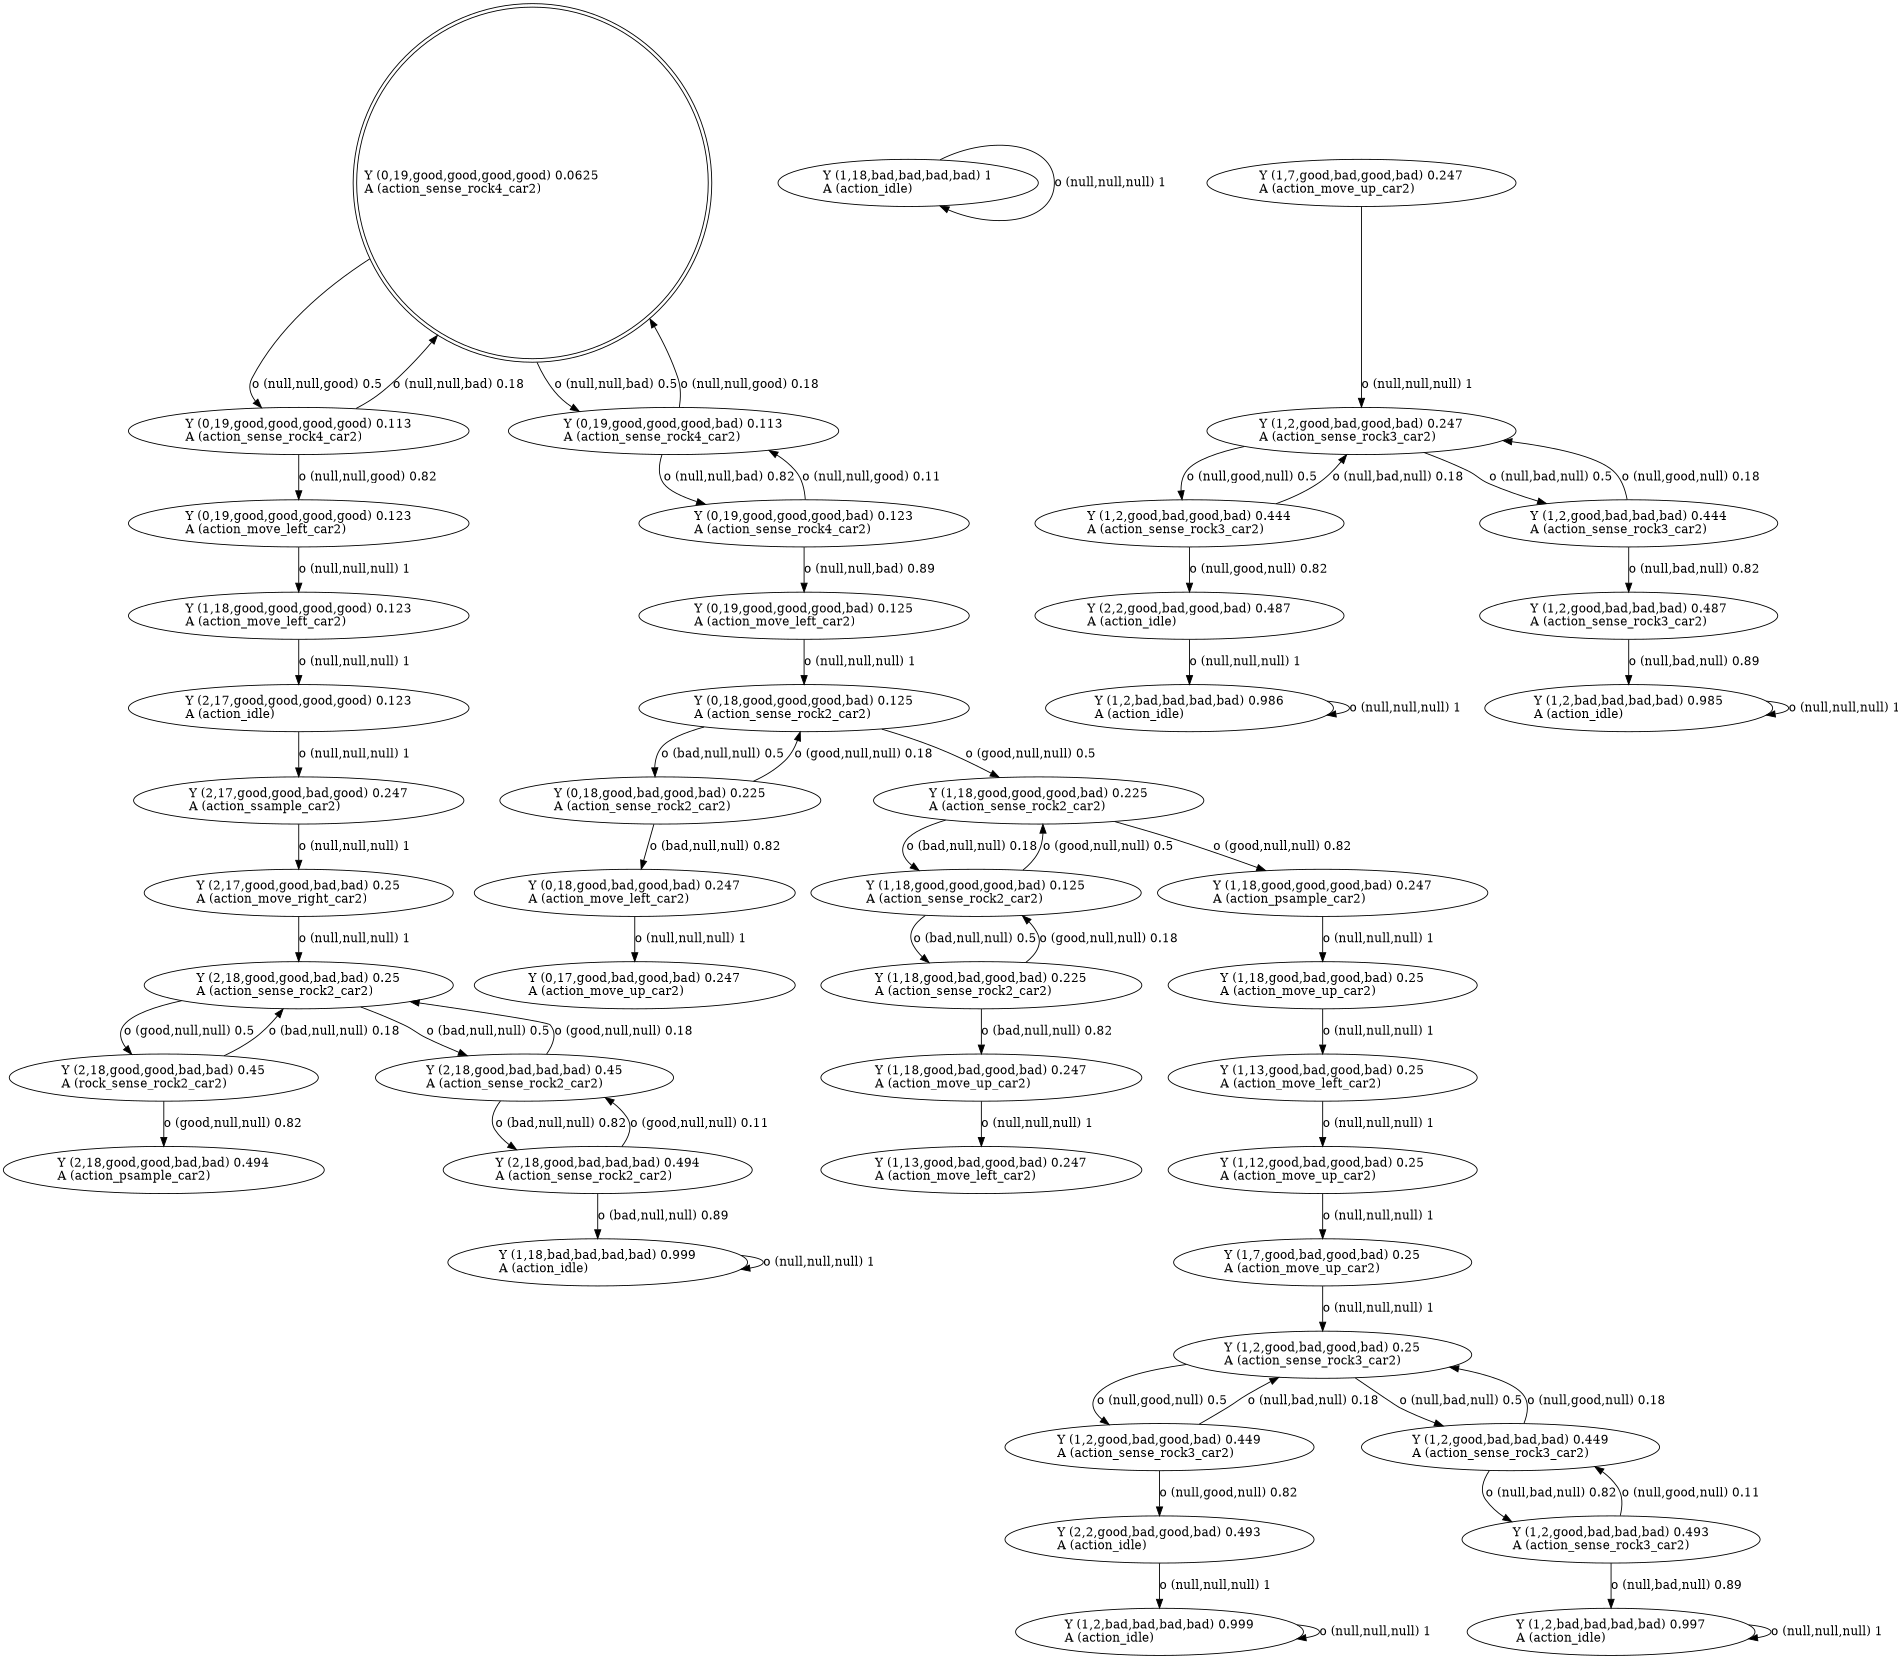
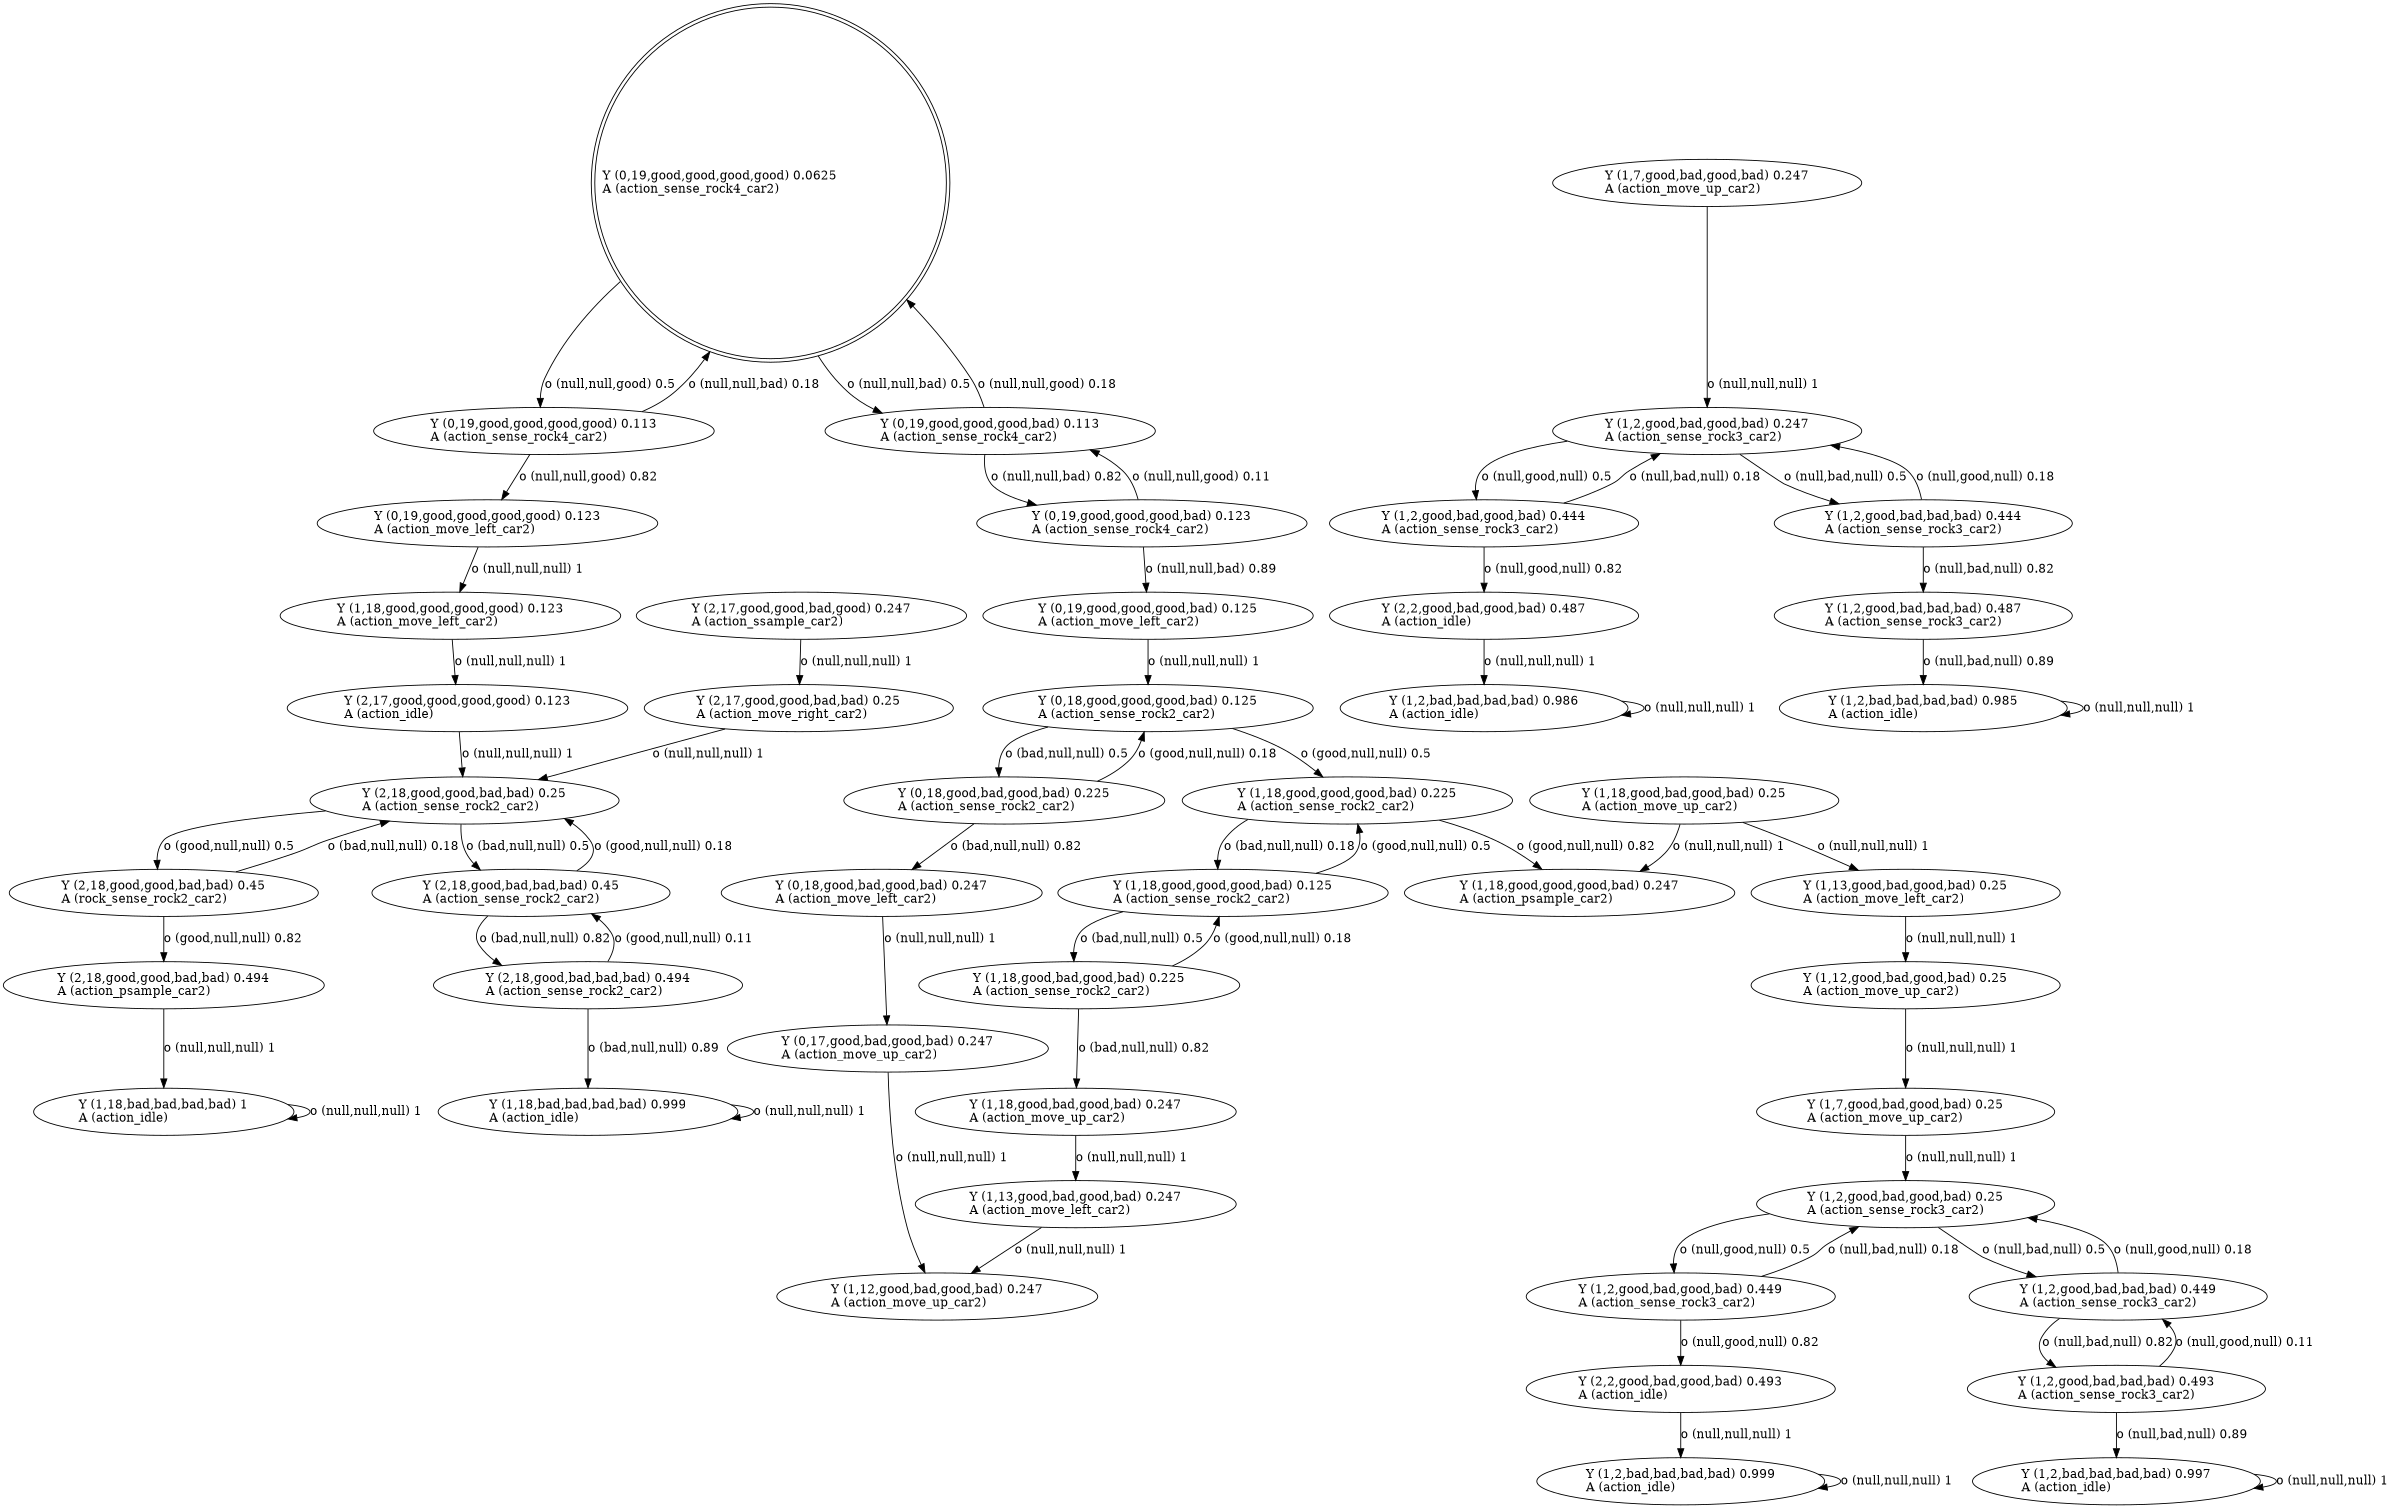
edge "Y (2,17,good,good,good,good) 0.123 A (action_idle)" -> "Y (2,17,good,good,bad,good) 0.247 A (action_ssample_car2)": now "Y (2,17,good,good,good,good) 0.123 A (action_idle)" -> "Y (2,18,good,good,bad,bad) 0.25 A (action_sense_rock2_car2)"
edge "Y (1,18,good,good,good,bad) 0.247 A (action_psample_car2)" -> "Y (1,18,good,bad,good,bad) 0.25 A (action_move_up_car2)": reversed
edge "Y (2,18,good,good,bad,bad) 0.494 A (action_psample_car2)" -> "Y (1,18,bad,bad,bad,bad) 1 A (action_idle)": added, label "o (null,null,null) 1"
node "Y (1,12,good,bad,good,bad) 0.247 A (action_move_up_car2)": added
